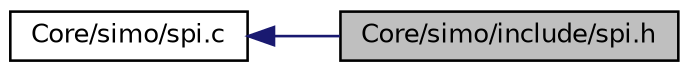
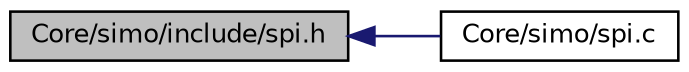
edge "Core/simo/include/spi.h" -> "Core/simo/spi.c": reversed
